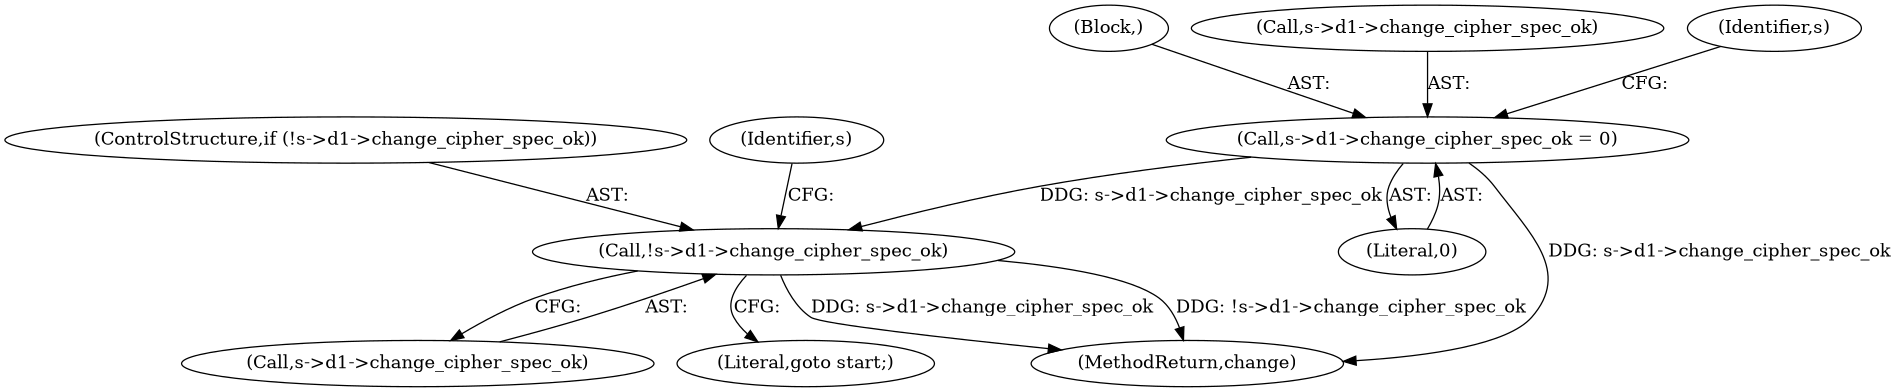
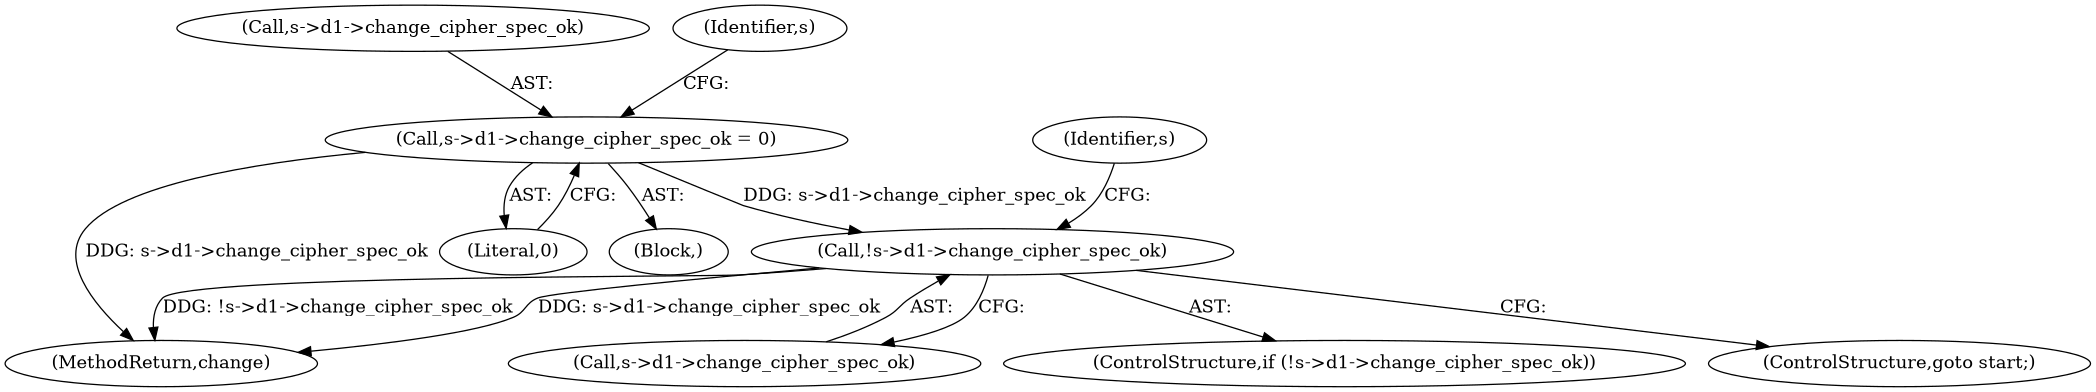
edge "(Block,)" -> "(Call,s->d1->change_cipher_spec_ok = 0)": reversed
edge "(ControlStructure,if (!s->d1->change_cipher_spec_ok))" -> "(Call,!s->d1->change_cipher_spec_ok)": reversed
edge "(Literal,0)" -> "(Call,s->d1->change_cipher_spec_ok = 0)": label "AST: " -> "CFG: "
node "(Literal,goto start;)": label "(Literal,goto start;)" -> "(ControlStructure,goto start;)"
